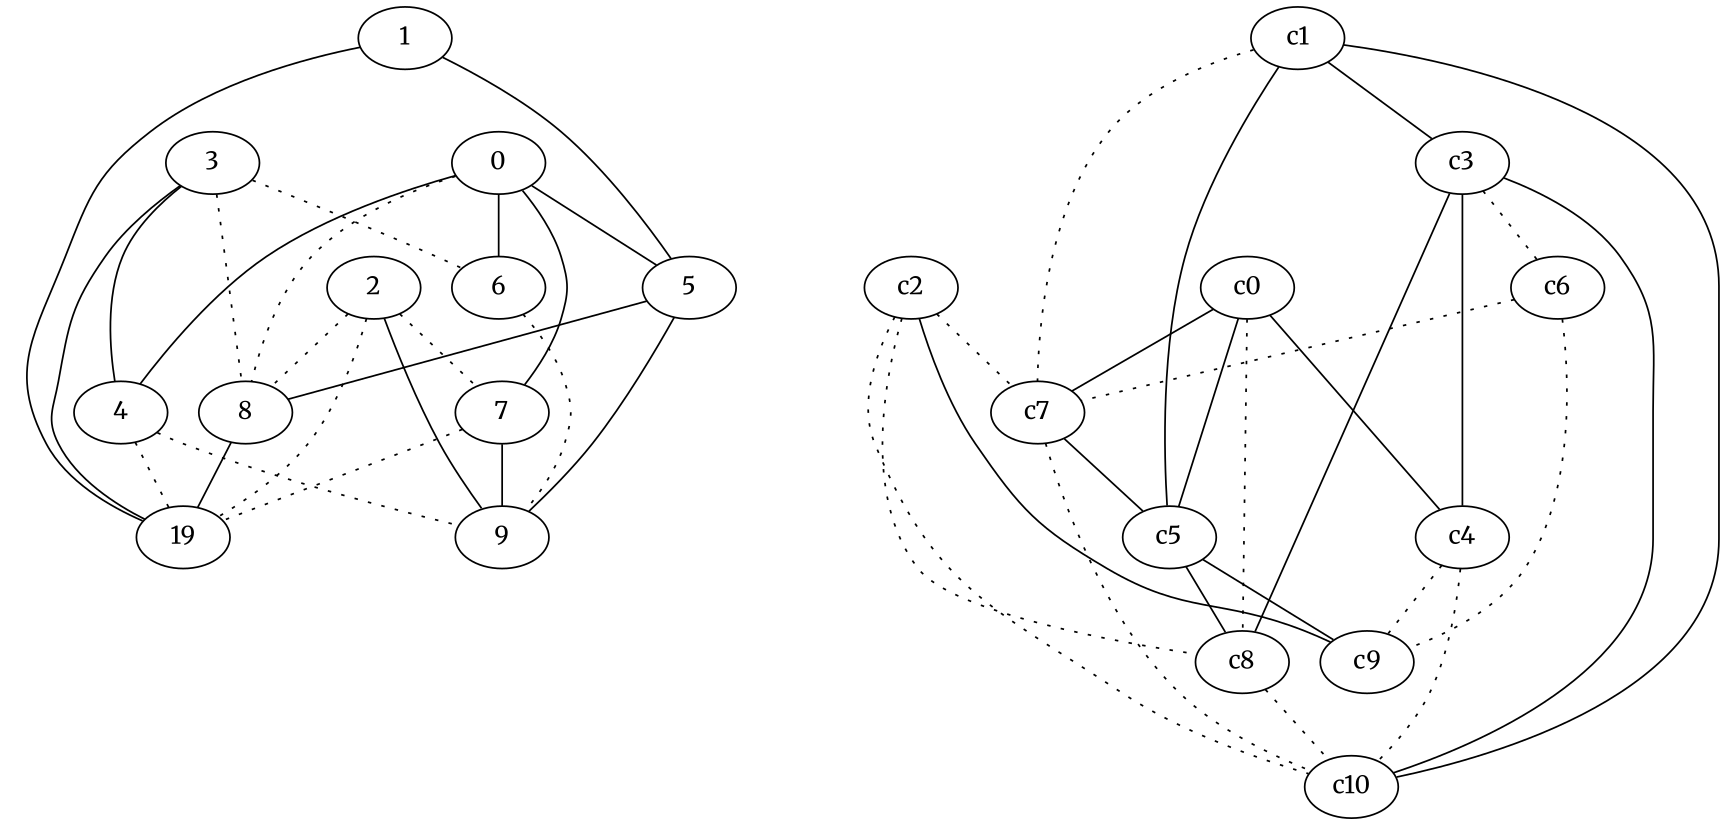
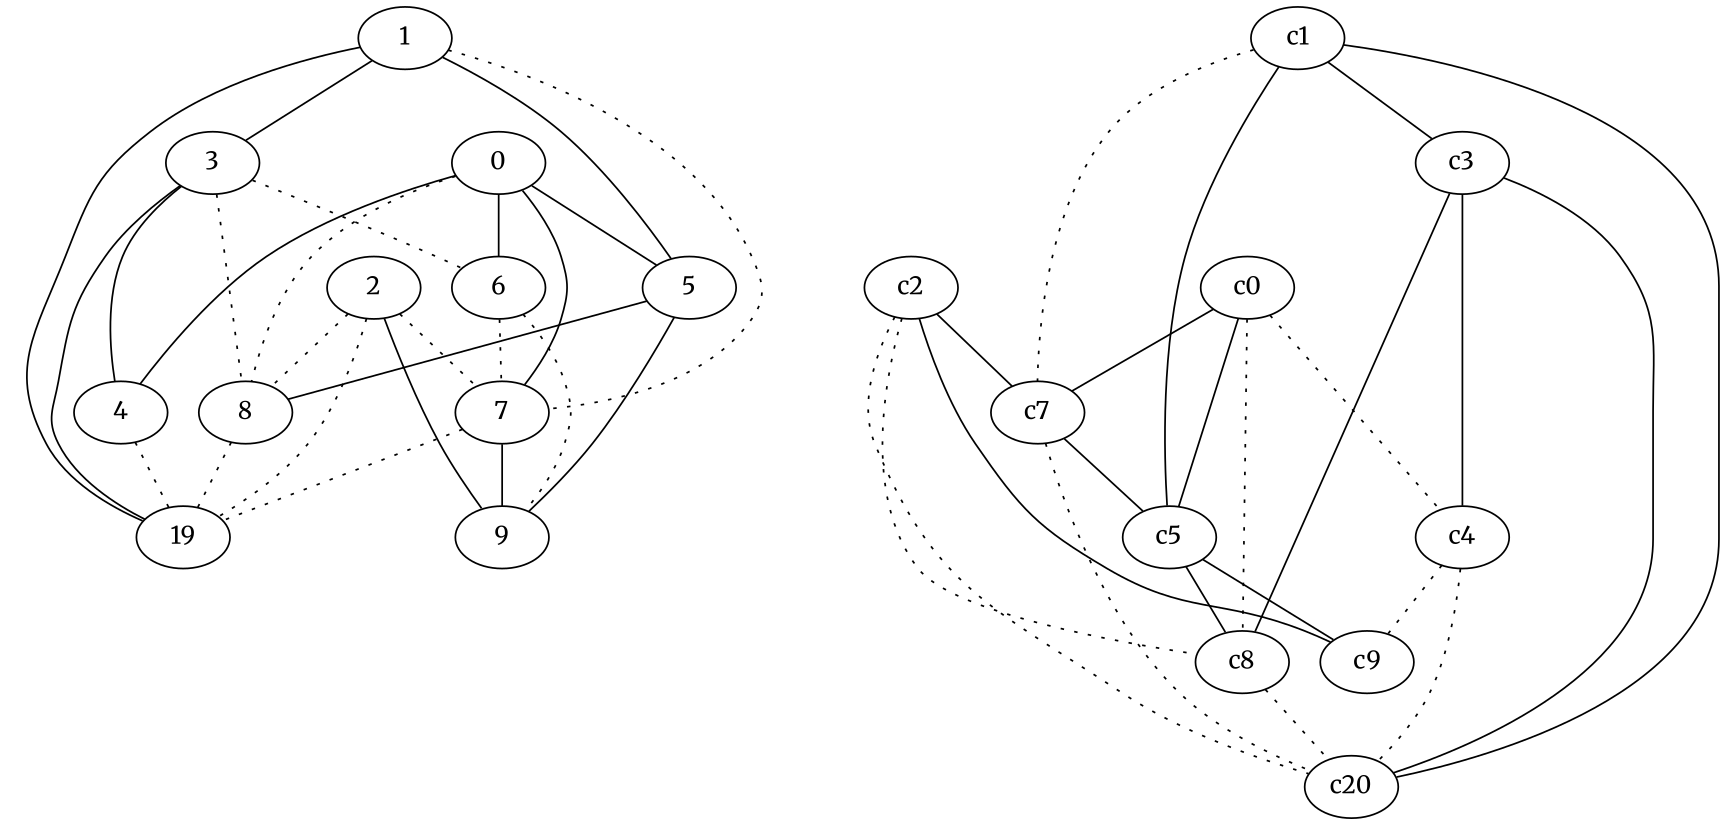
edge "1" -- "3": added
edge "1" -- "7": added
node "c6": removed
edge "c2" -- "c7": style dotted -> solid
edge "6" -- "7": added
edge "c0" -- "c4": style solid -> dotted
edge "8" -- "19": style solid -> dotted
edge "4" -- "9": removed
node "c10": label "c10" -> "c20"
